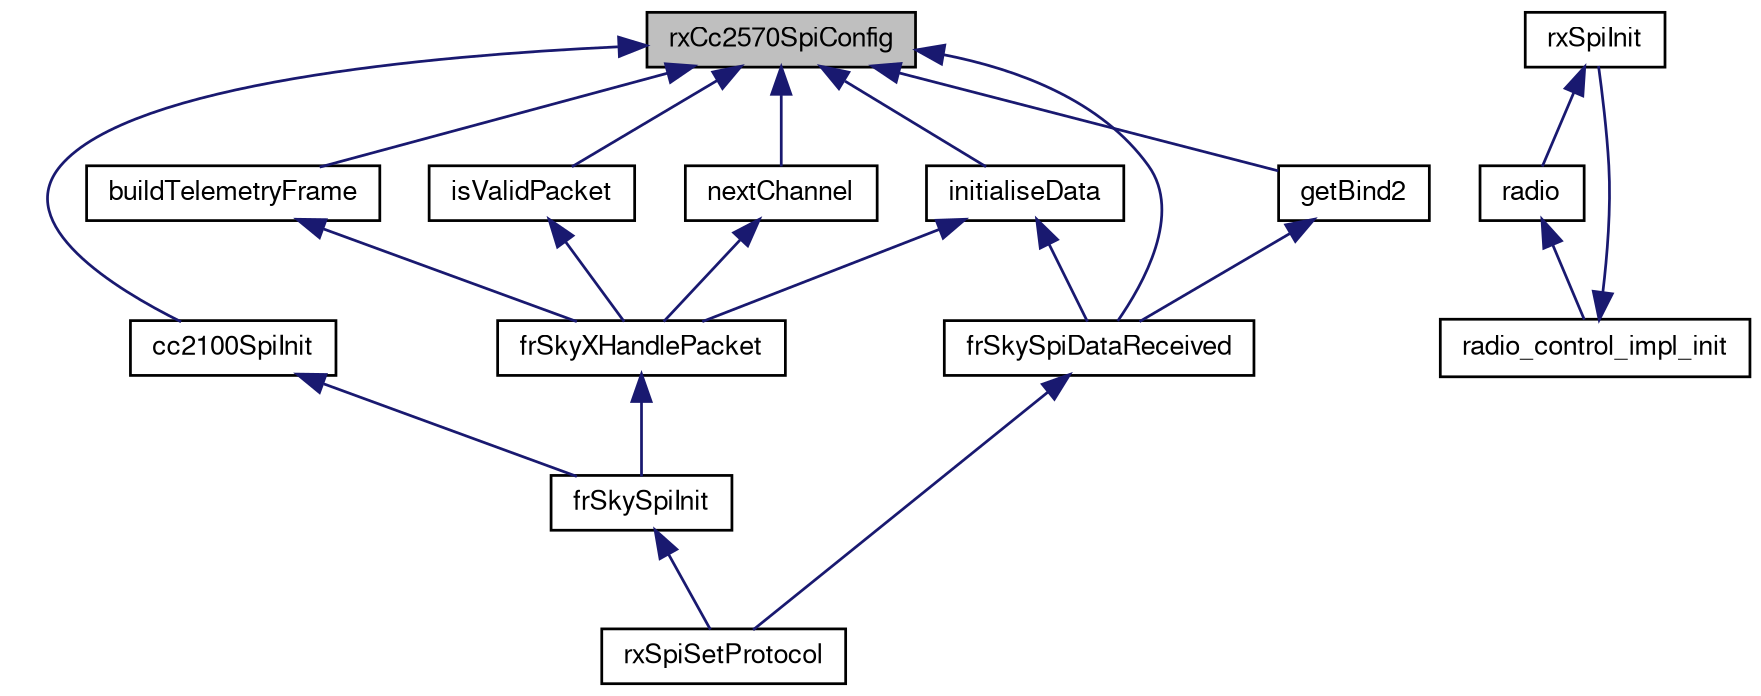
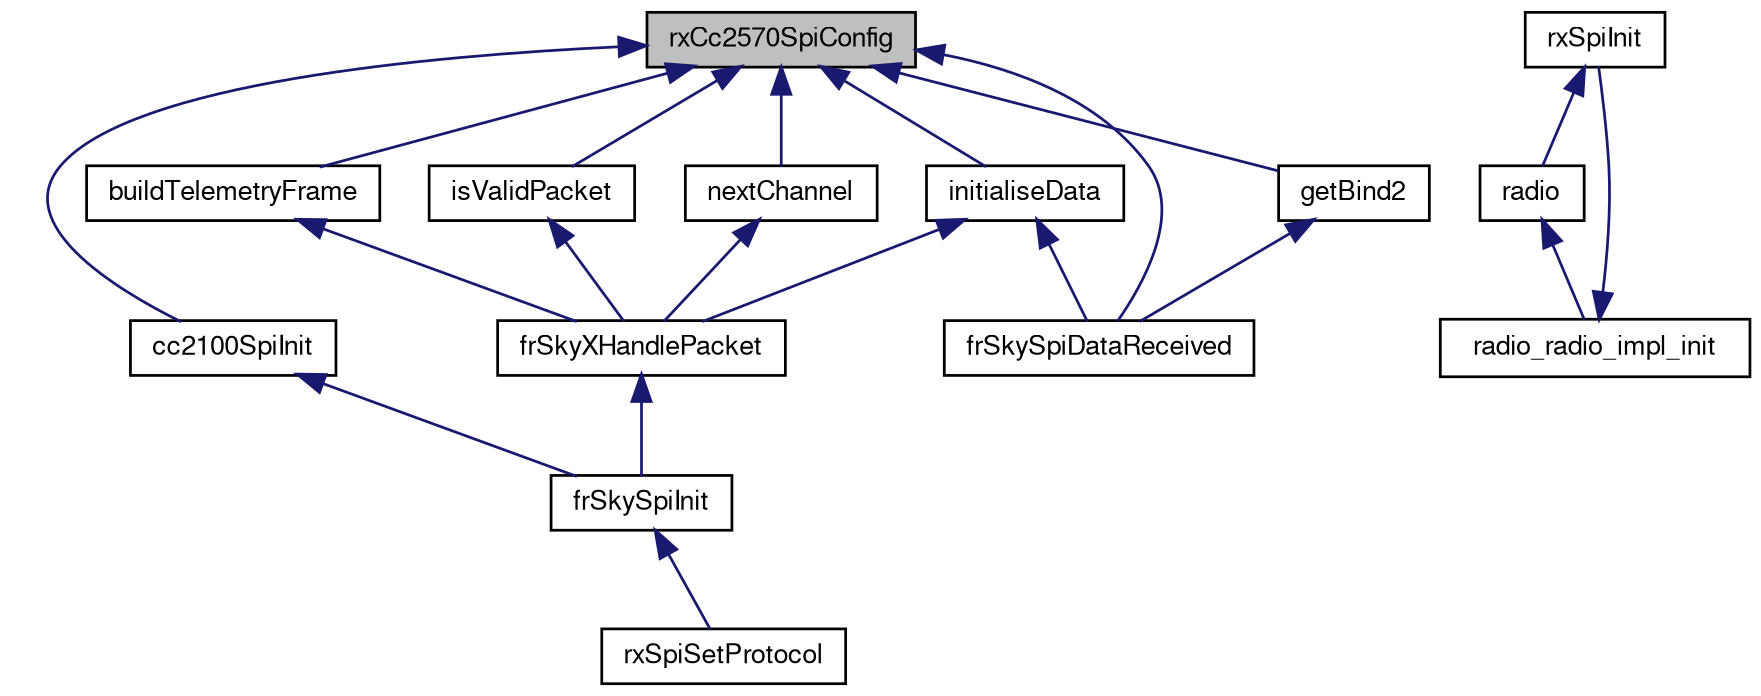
node "radio_control_impl_init": label "radio_control_impl_init" -> "radio_radio_impl_init"
edge "rxSpiSetProtocol" -> "frSkySpiDataReceived": removed
